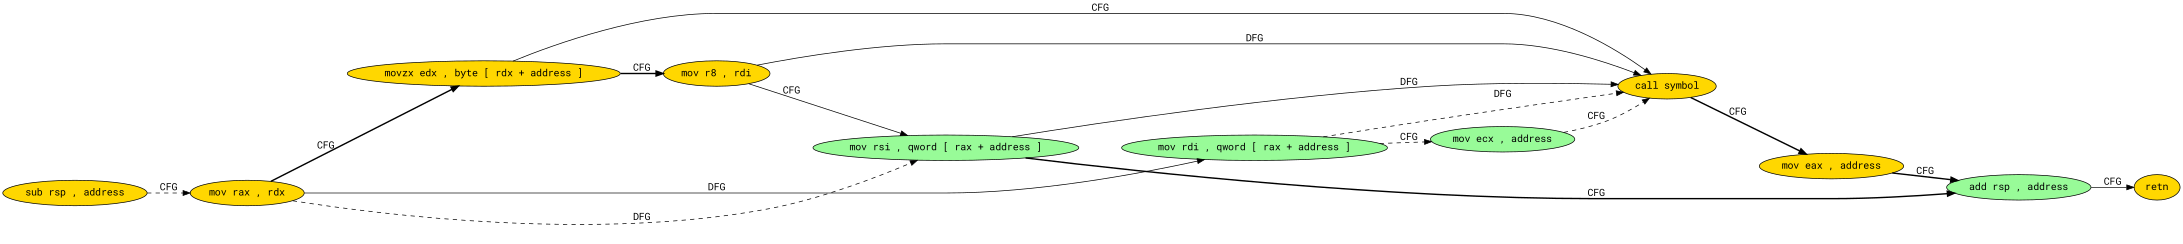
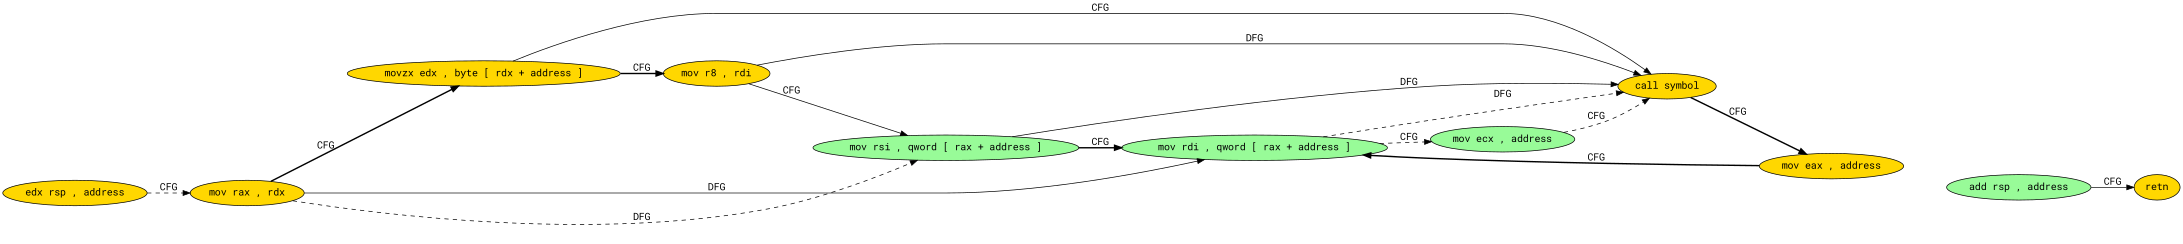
edge "mov eax , address" -> "add rsp , address": now "mov eax , address" -> "mov rdi , qword [ rax + address ]"
node "sub rsp , address": label "sub rsp , address" -> "edx rsp , address"
edge "mov rsi , qword [ rax + address ]" -> "add rsp , address": now "mov rsi , qword [ rax + address ]" -> "mov rdi , qword [ rax + address ]"
